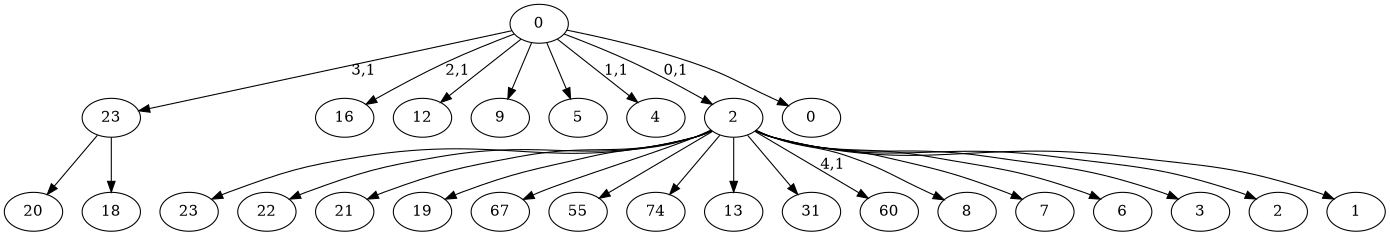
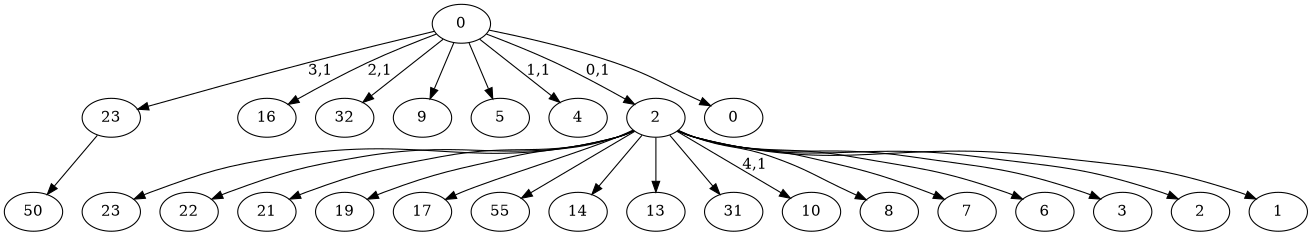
node "12": label "12" -> "32"
node "20": label "20" -> "50"
node "18": removed
node "67": label "67" -> "17"
node "74": label "74" -> "14"
node "60": label "60" -> "10"
